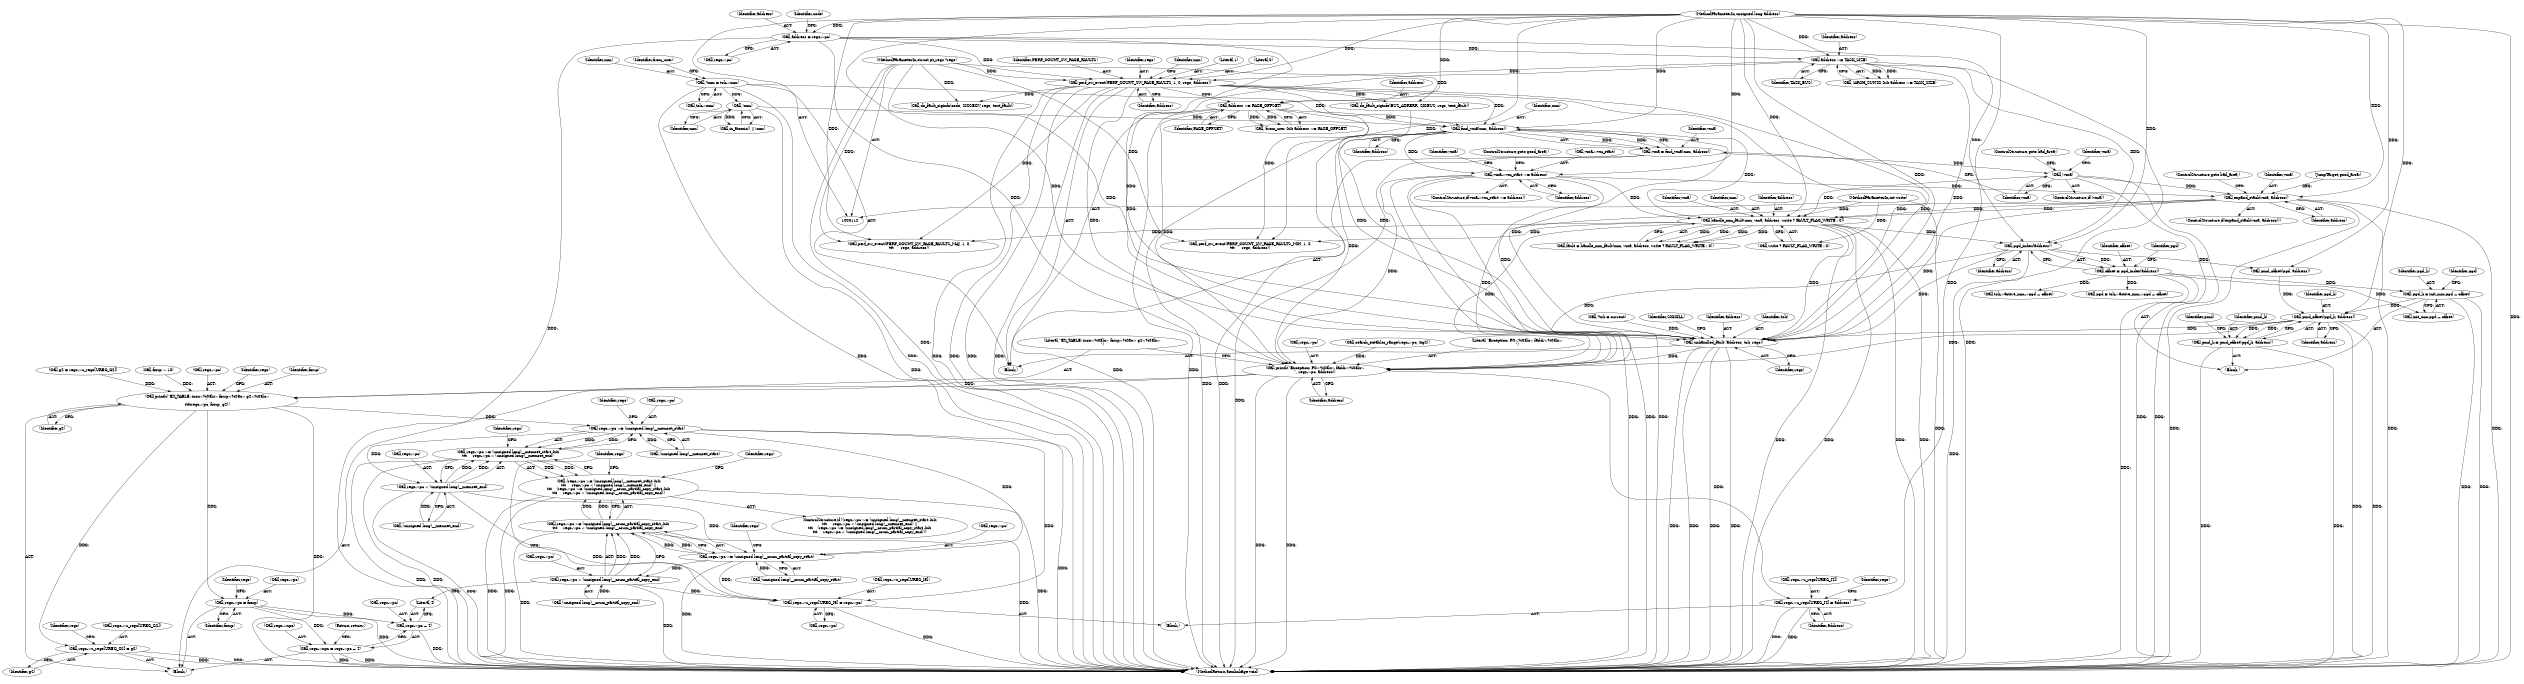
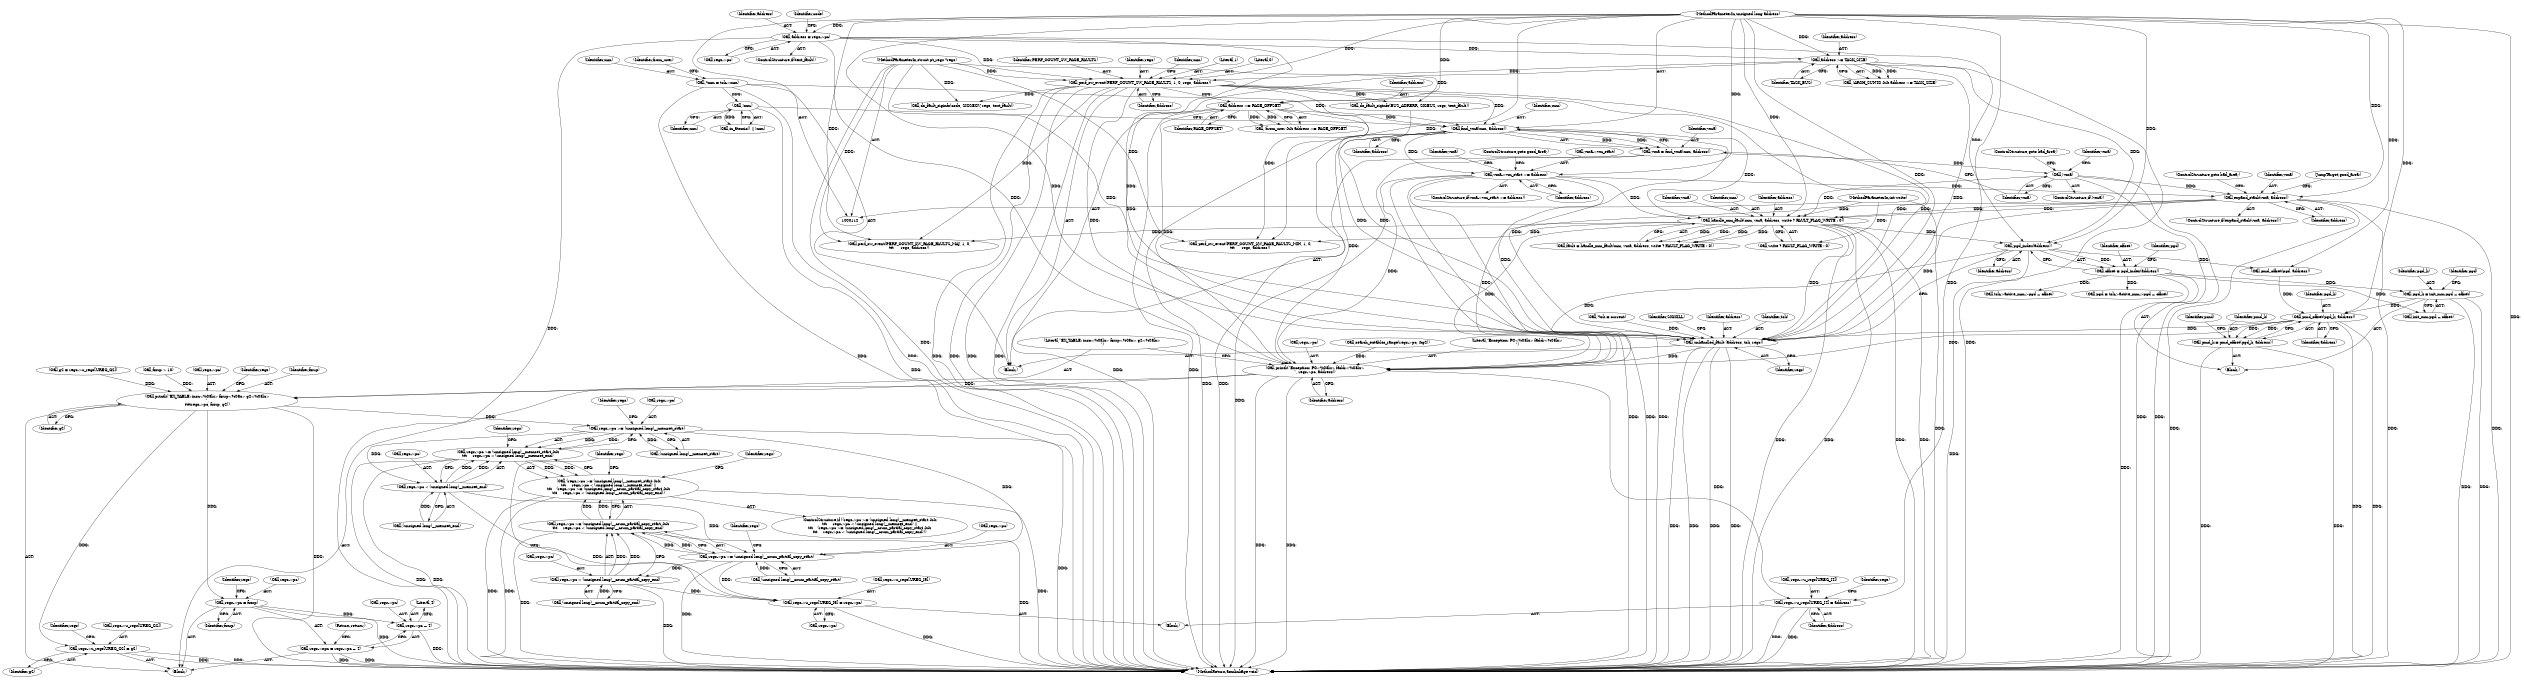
node "(ControlStructure,if(text_fault))": added
edge "(MethodParameterIn,unsigned long address)" -> "(Call,find_vma(mm, address))": label "DDG: " -> "AST: "
node "(Call,tsk->mm)": removed
edge "(Call,!mm)" -> "(Call,find_vma(mm, address))": label "DDG: " -> "CFG: "
edge "(Call,pgd_index(address))" -> "(Call,unhandled_fault (address, tsk, regs))": label "DDG: " -> "CFG: "
edge "(Call,regs->pc >= (unsigned long)__memset_start)" -> "(Call,regs->u_regs[UREG_I5] = regs->pc)": removed, label "DDG:"
edge "(Call,regs->pc < (unsigned long)__csum_partial_copy_end)" -> "(Literal,4)": now "(Call,regs->pc < (unsigned long)__csum_partial_copy_end)" -> "(Call,(unsigned long)__csum_partial_copy_end)"
node "(Call,regs->npc)": removed
edge "(Call,regs->pc = fixup)" -> "(Call,regs->npc = regs->pc + 4)": label "DDG: " -> "AST: "
edge "(Call,regs->pc < (unsigned long)__memset_end)" -> "(MethodReturn,asmlinkage void)": removed, label "DDG:"
